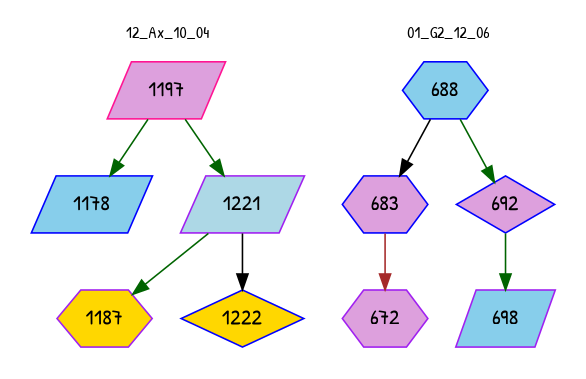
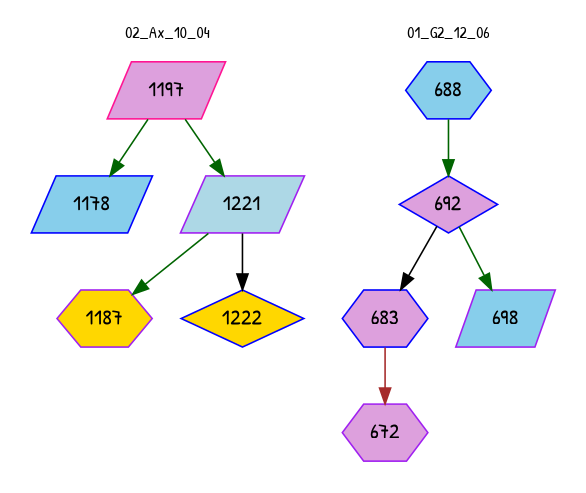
cluster "12_Ax_10_04": label "12_Ax_10_04" -> "02_Ax_10_04"
edge "688" -> "683": now "692" -> "683"
